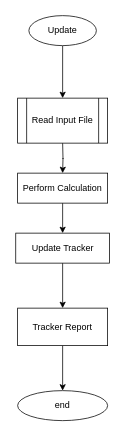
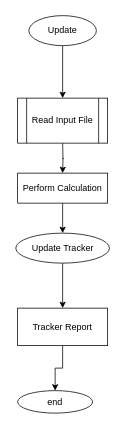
node "Update Tracker": shape rectangle -> ellipse
node "end": size 90x30 -> 75x23
